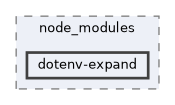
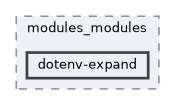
cluster "node_modules": label "node_modules" -> "modules_modules"
